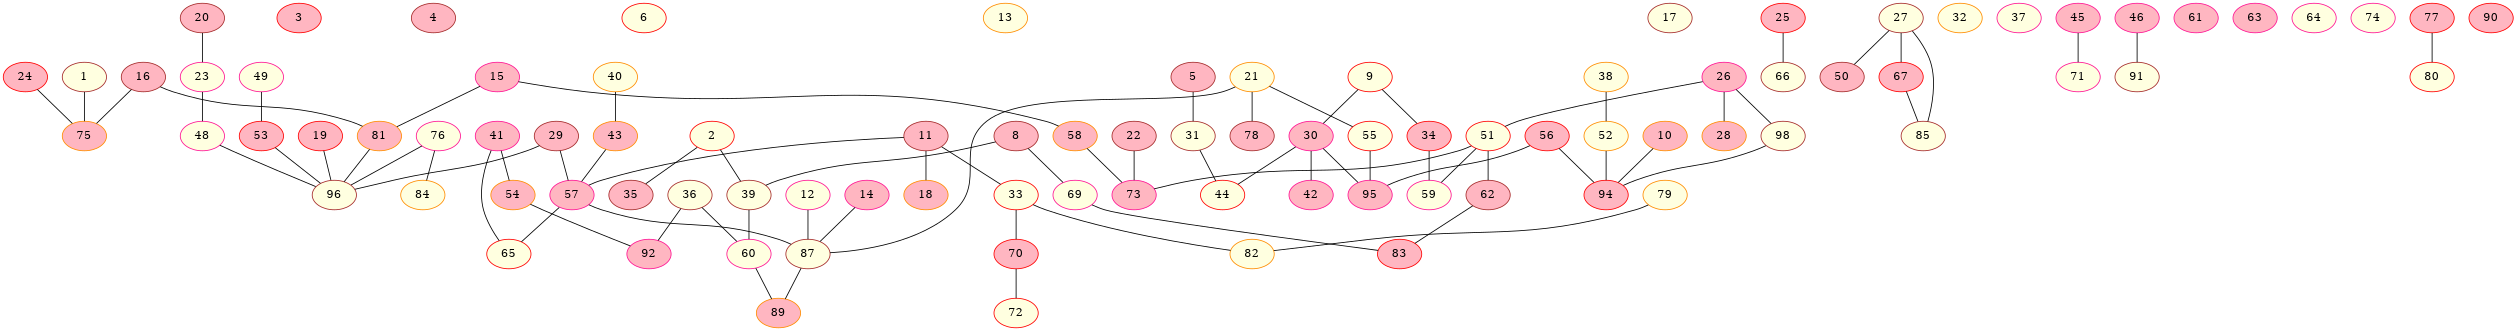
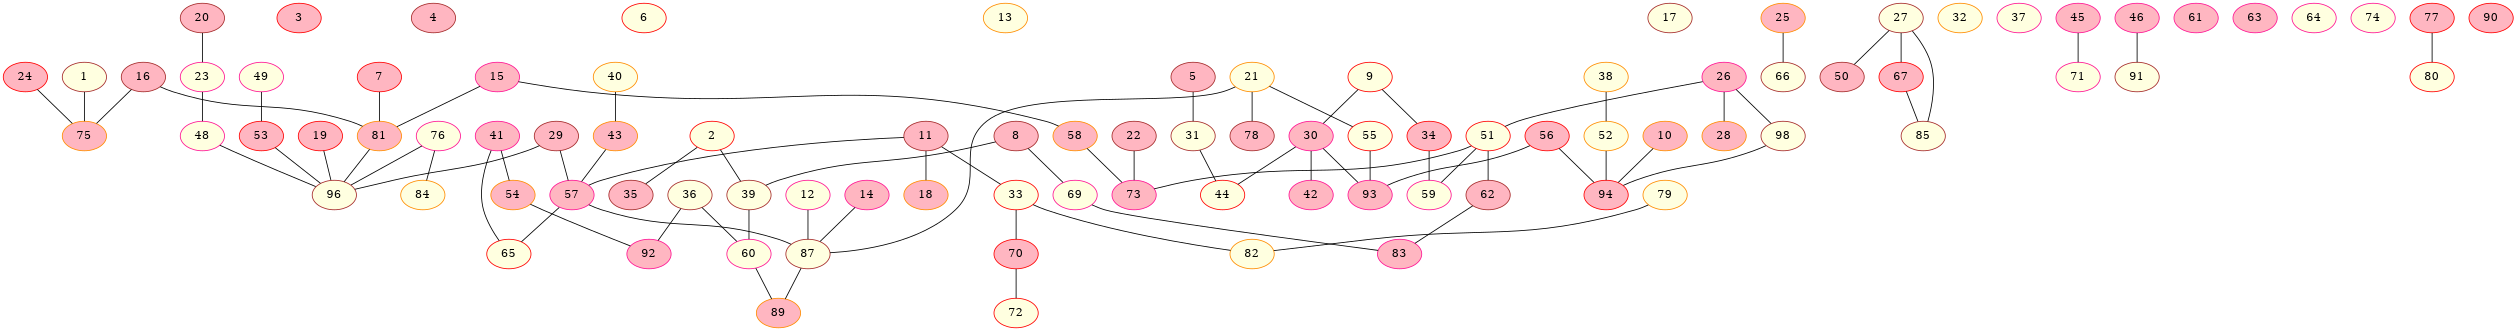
node "25": color red -> darkorange
node "7": added
node "95": label "95" -> "93"
node "83": color red -> deeppink
